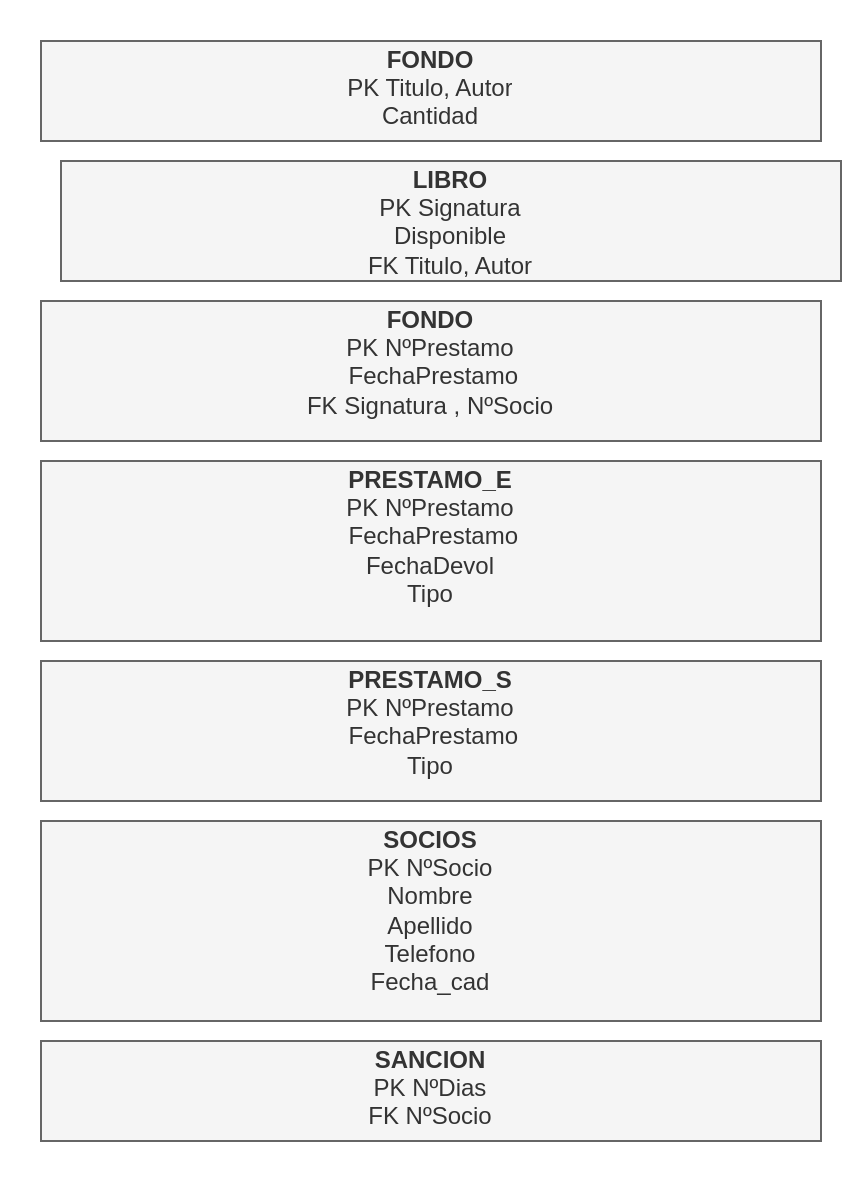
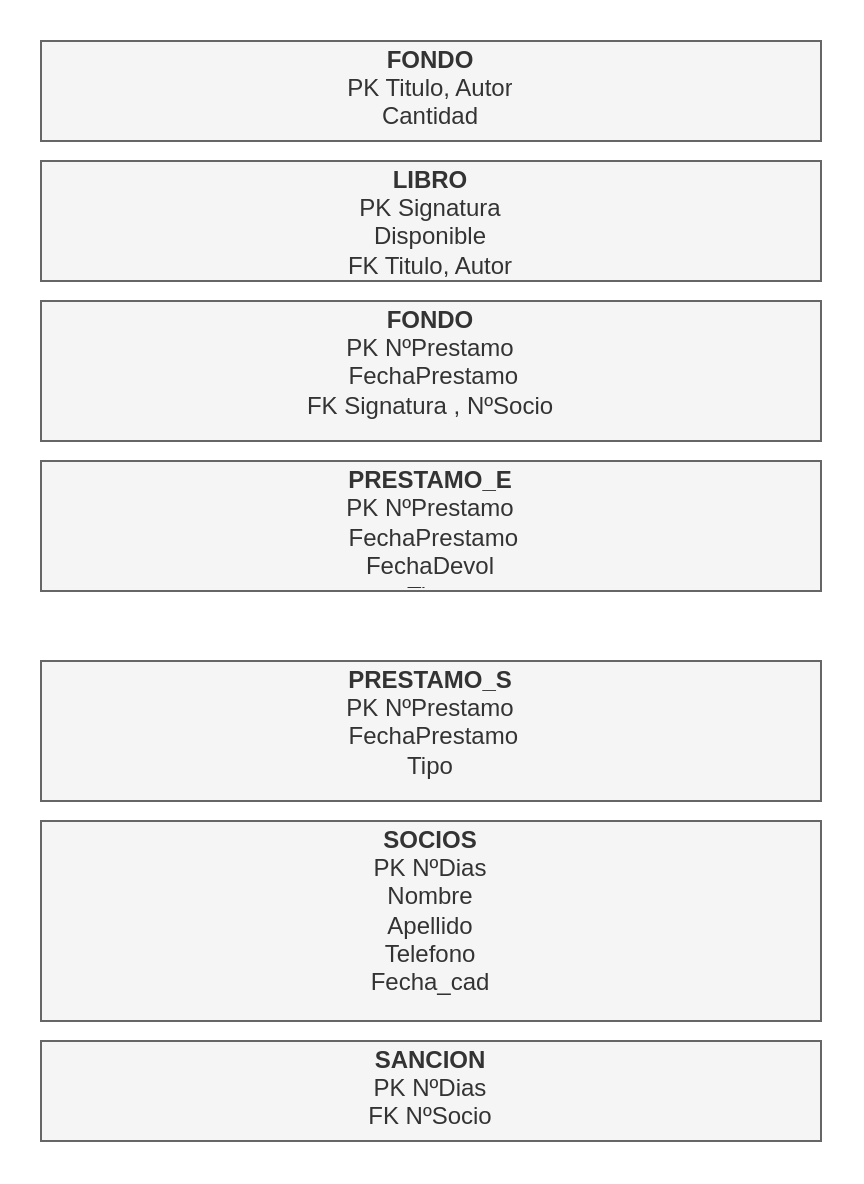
node "LIBRO PK Signatura Disponible FK Titulo, Autor": moved (451, 221) -> (431, 221)
node "PRESTAMO_E PK NºPrestamo FechaPrestamo FechaDevol Tipo": size 780x180 -> 780x130
node "SOCIOS PK NºSocio Nombre Apellido Telefono Fecha_cad": label "SOCIOS PK NºSocio Nombre Apellido Telefono Fecha_cad" -> "SOCIOS PK NºDias Nombre Apellido Telefono Fecha_cad"
